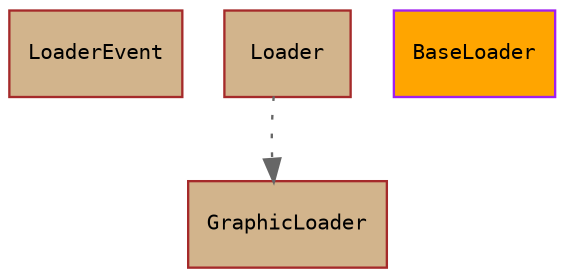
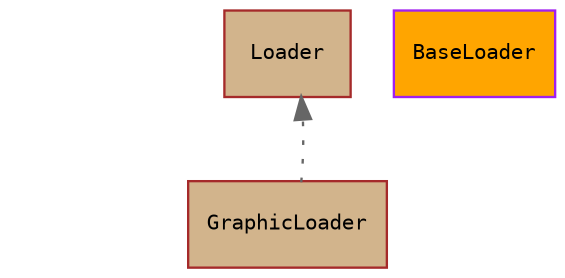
node "LoaderEvent": removed
edge "Loader" -> "GraphicLoader": reversed
